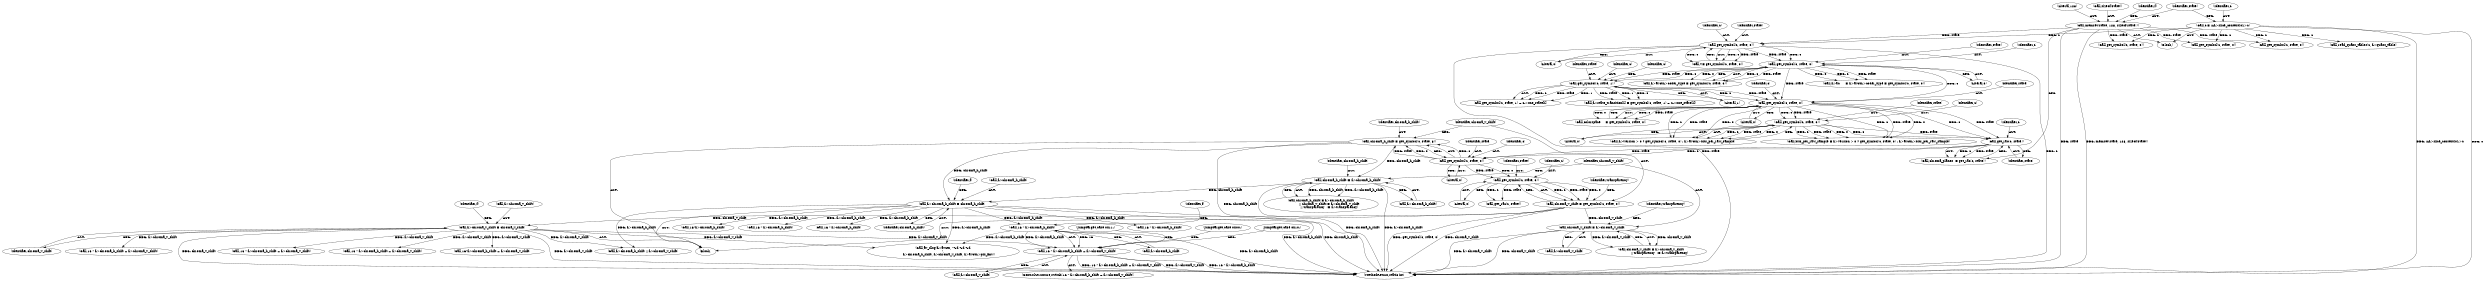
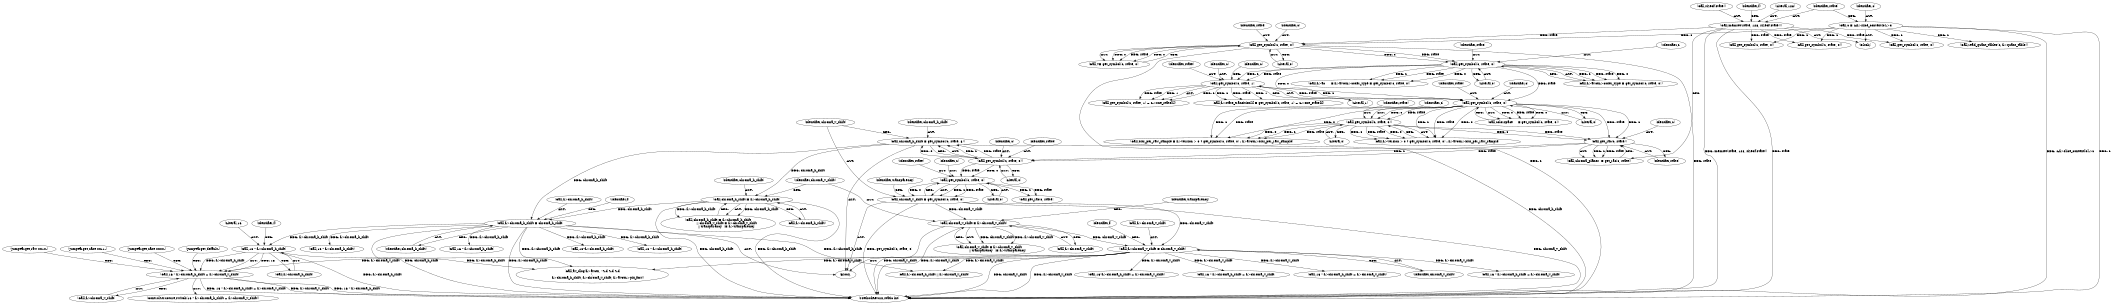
node "(Literal,16)": added
node "(JumpTarget,case 0x10:)": label "(JumpTarget,case 0x10:)" -> "(JumpTarget,raw 0x10:)"
edge "(Call,chroma_v_shift!= f->chroma_v_shift)" -> "(Call,f->chroma_v_shift = chroma_v_shift)": added, label "DDG: chroma_v_shift"
node "(JumpTarget,default:)": added
